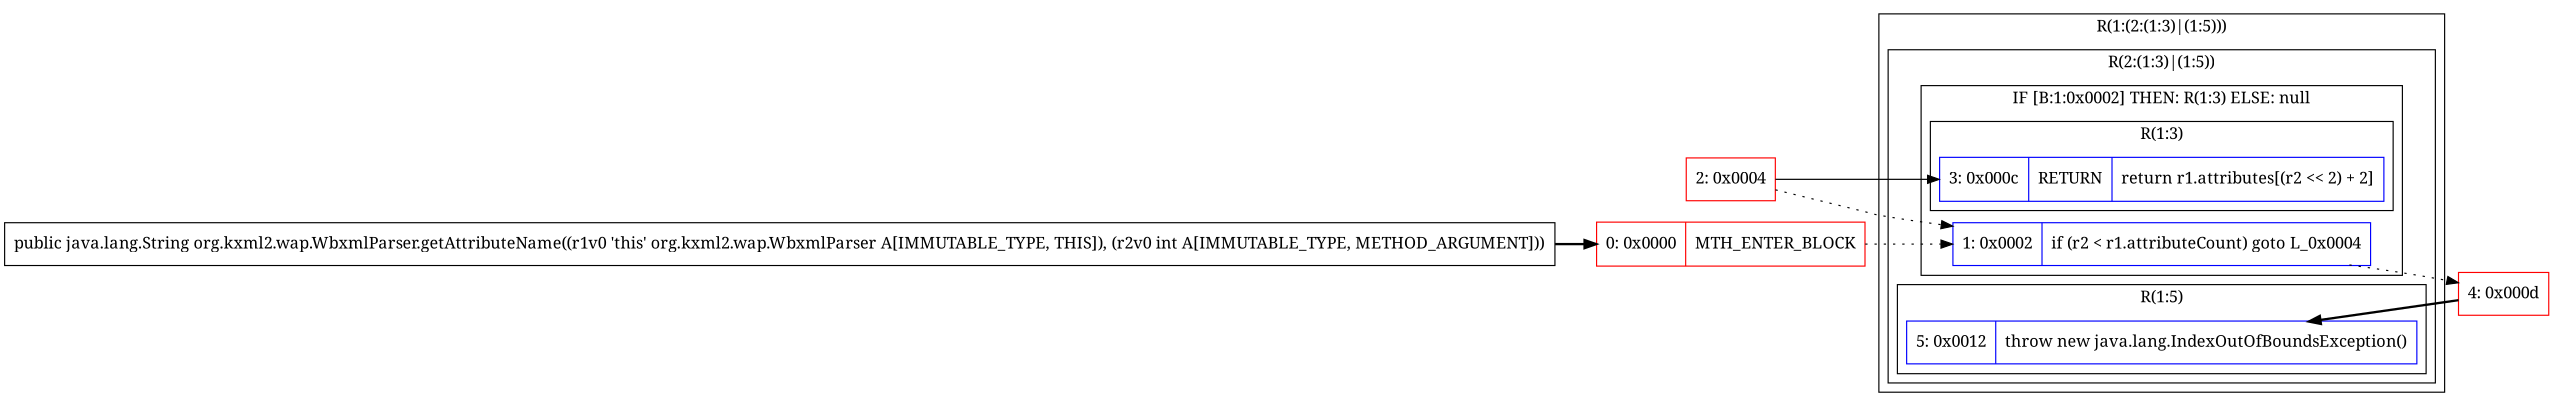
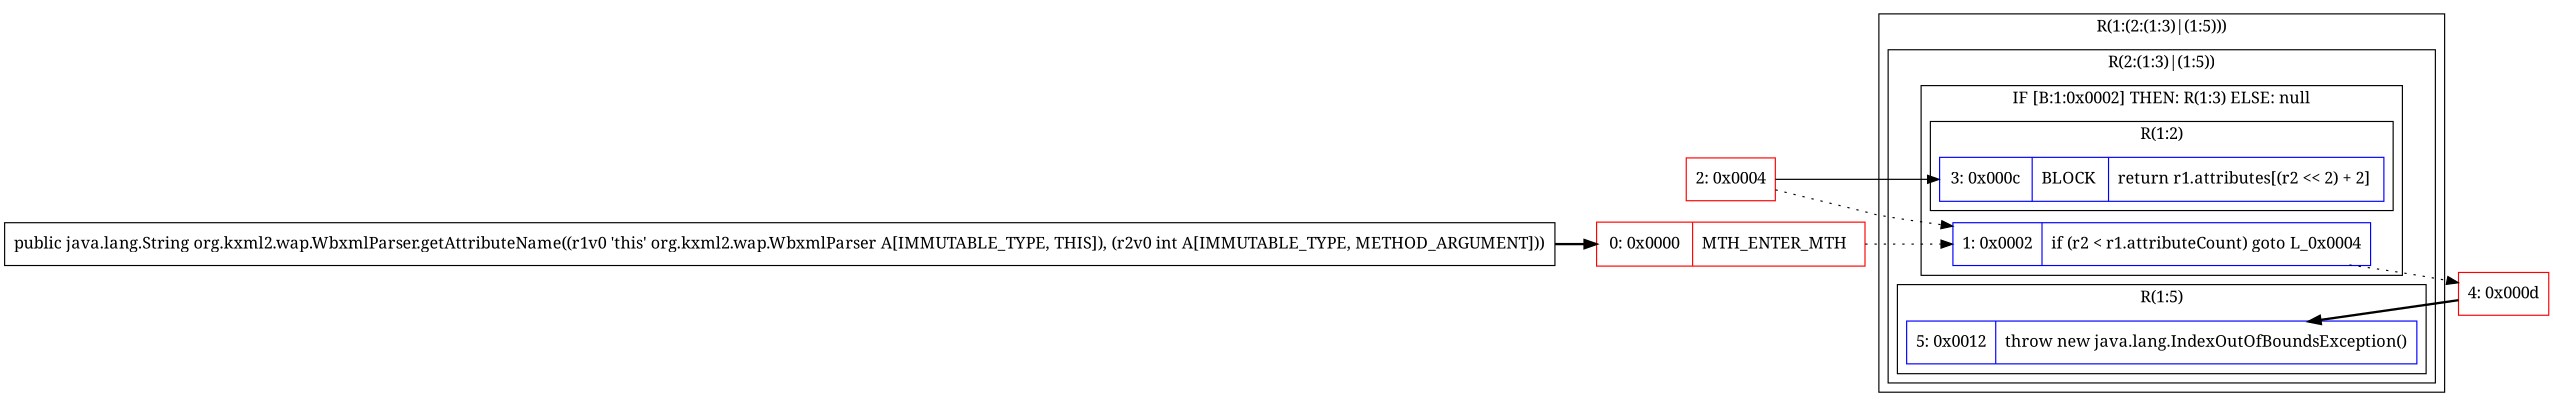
cluster "R(1:3)": label "R(1:3)" -> "R(1:2)"
node "3: 0x000c": text "RETURN" -> "BLOCK"
node "0: 0x0000": text "MTH_ENTER_BLOCK" -> "MTH_ENTER_MTH"
